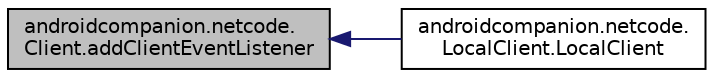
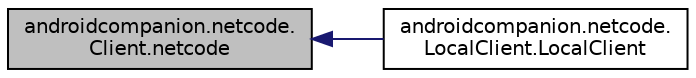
node "androidcompanion.netcode. Client.addClientEventListener": label "androidcompanion.netcode. Client.addClientEventListener" -> "androidcompanion.netcode. Client.netcode"
